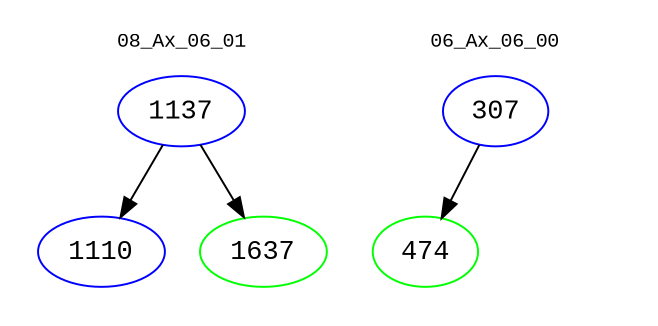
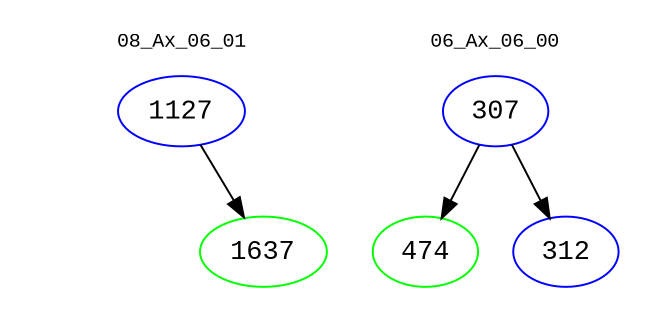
node "1137": label "1137" -> "1127"
node "1110": removed
node "312": added
